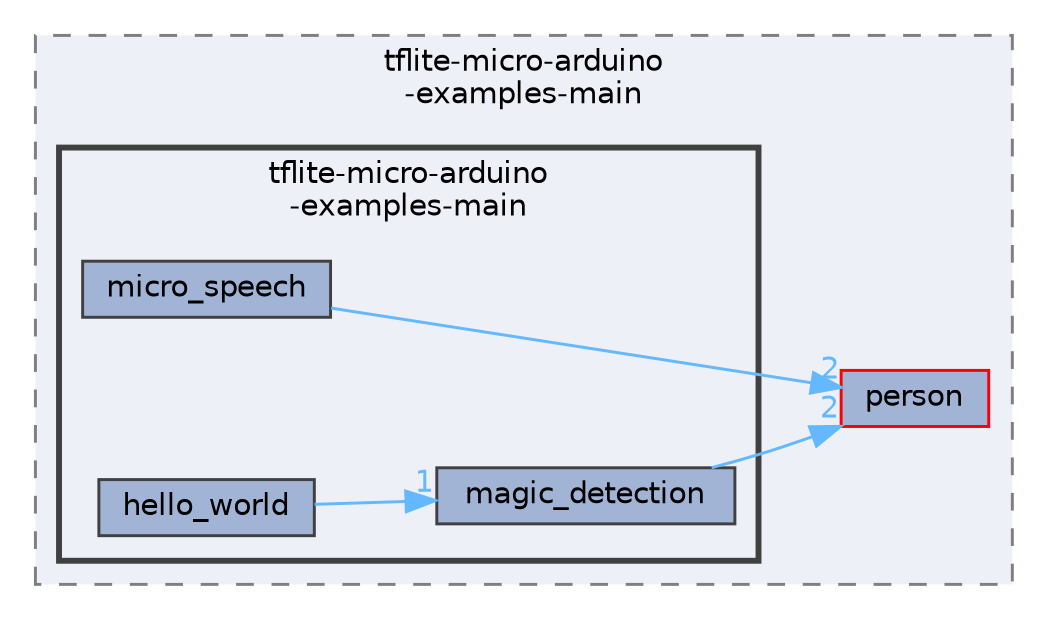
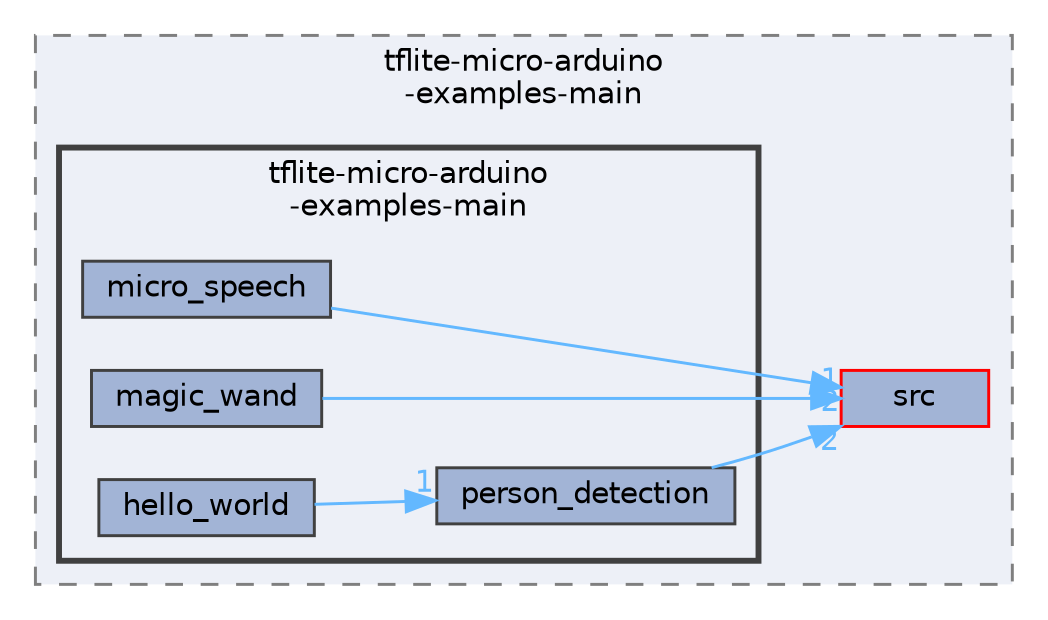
node "magic_wand": added
node "person": label "person" -> "src"
node "magic_detection": label "magic_detection" -> "person_detection"
